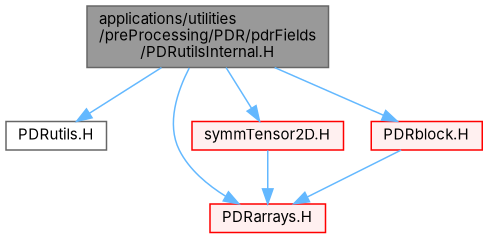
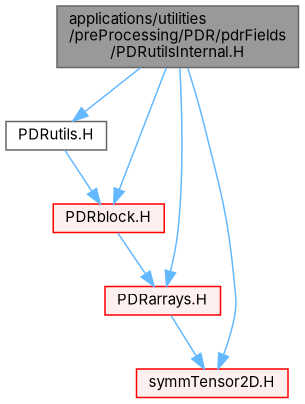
edge "symmTensor2D.H" -> "PDRarrays.H": reversed
edge "PDRutils.H" -> "PDRblock.H": added
